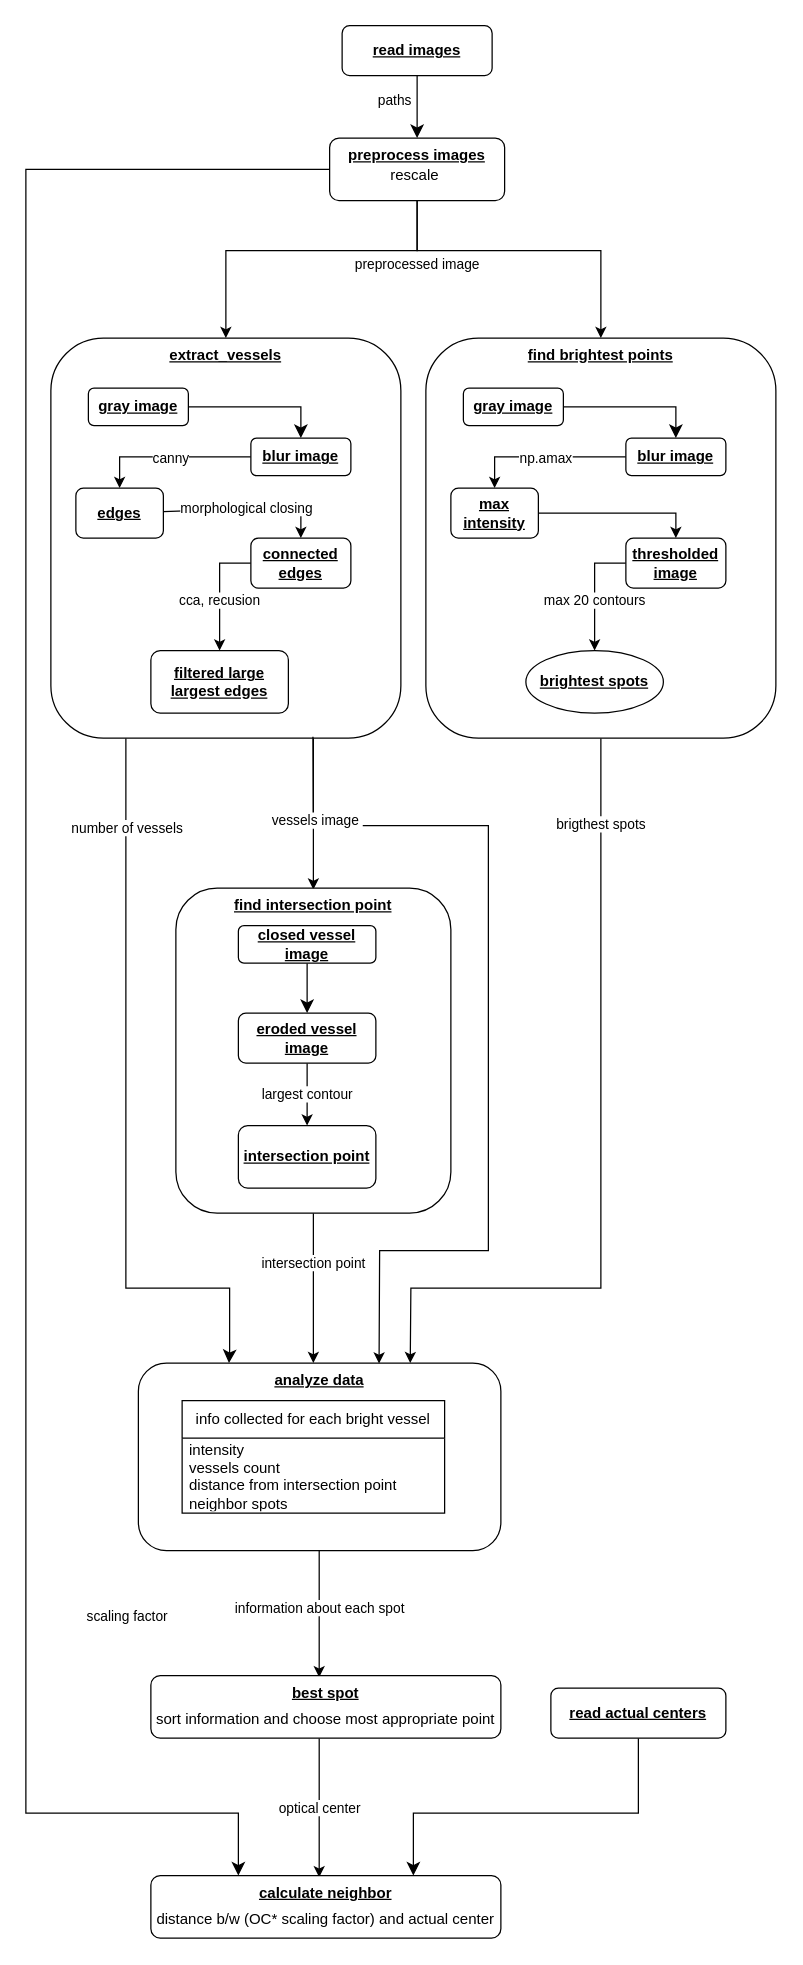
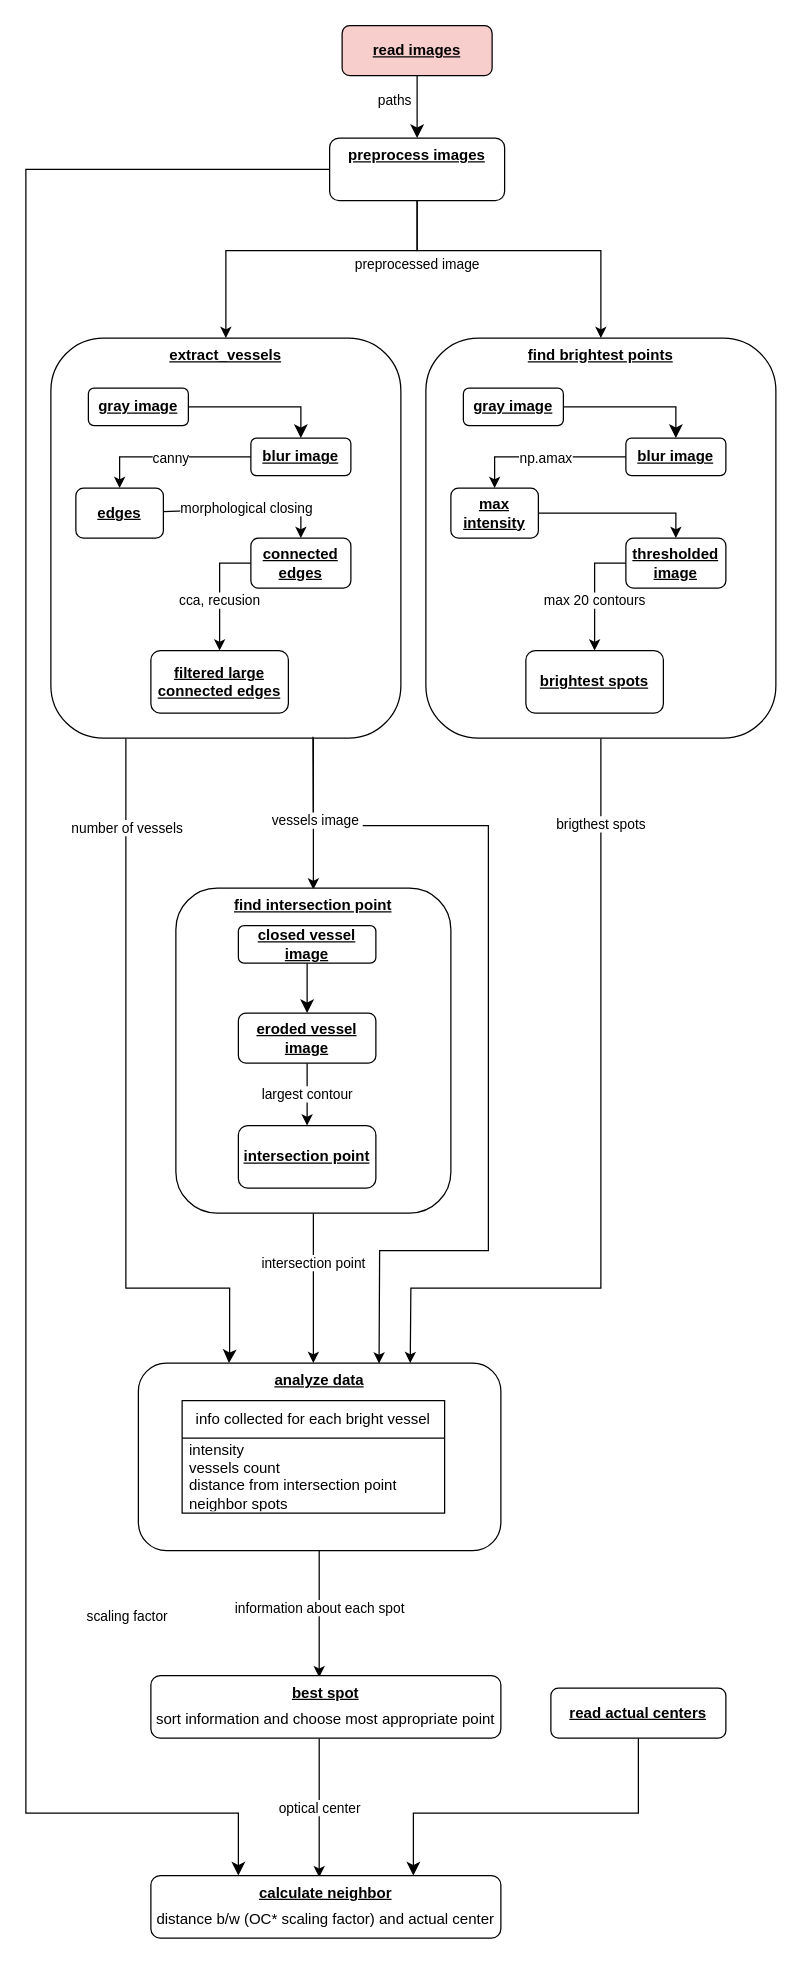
node "read images": fillcolor #ffffff -> #f8cecc
node "rescale": removed
node "filtered large largest edges": label "filtered large largest edges" -> "filtered large connected edges"
node "brightest spots": shape ellipse -> rounded rectangle
